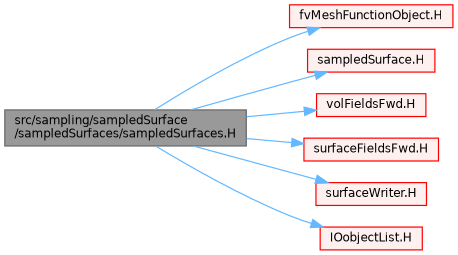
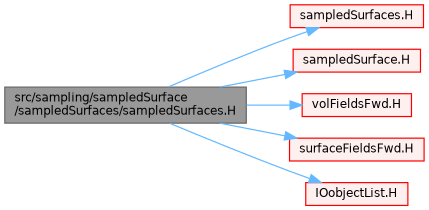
node "fvMeshFunctionObject.H": label "fvMeshFunctionObject.H" -> "sampledSurfaces.H"
node "surfaceWriter.H": removed
